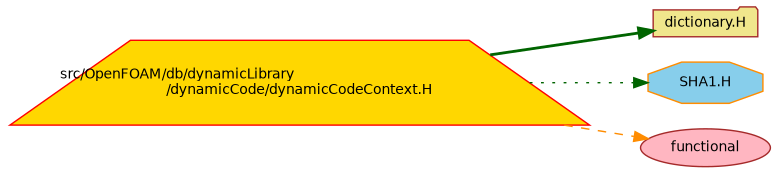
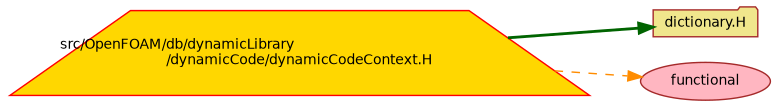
node "SHA1.H": removed
